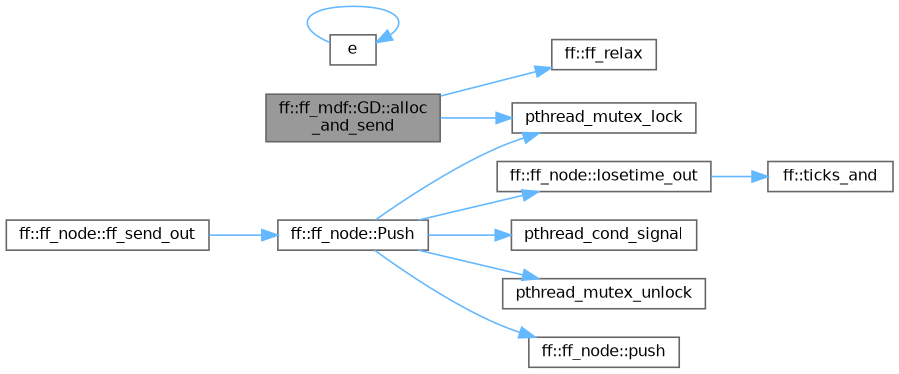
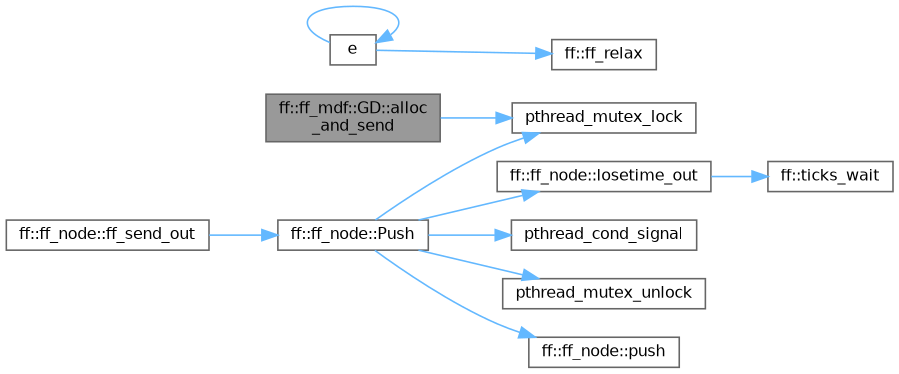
edge "ff::ff_mdf::GD::alloc _and_send" -> "ff::ff_relax": now "e" -> "ff::ff_relax"
node "ff::ticks_and": label "ff::ticks_and" -> "ff::ticks_wait"
